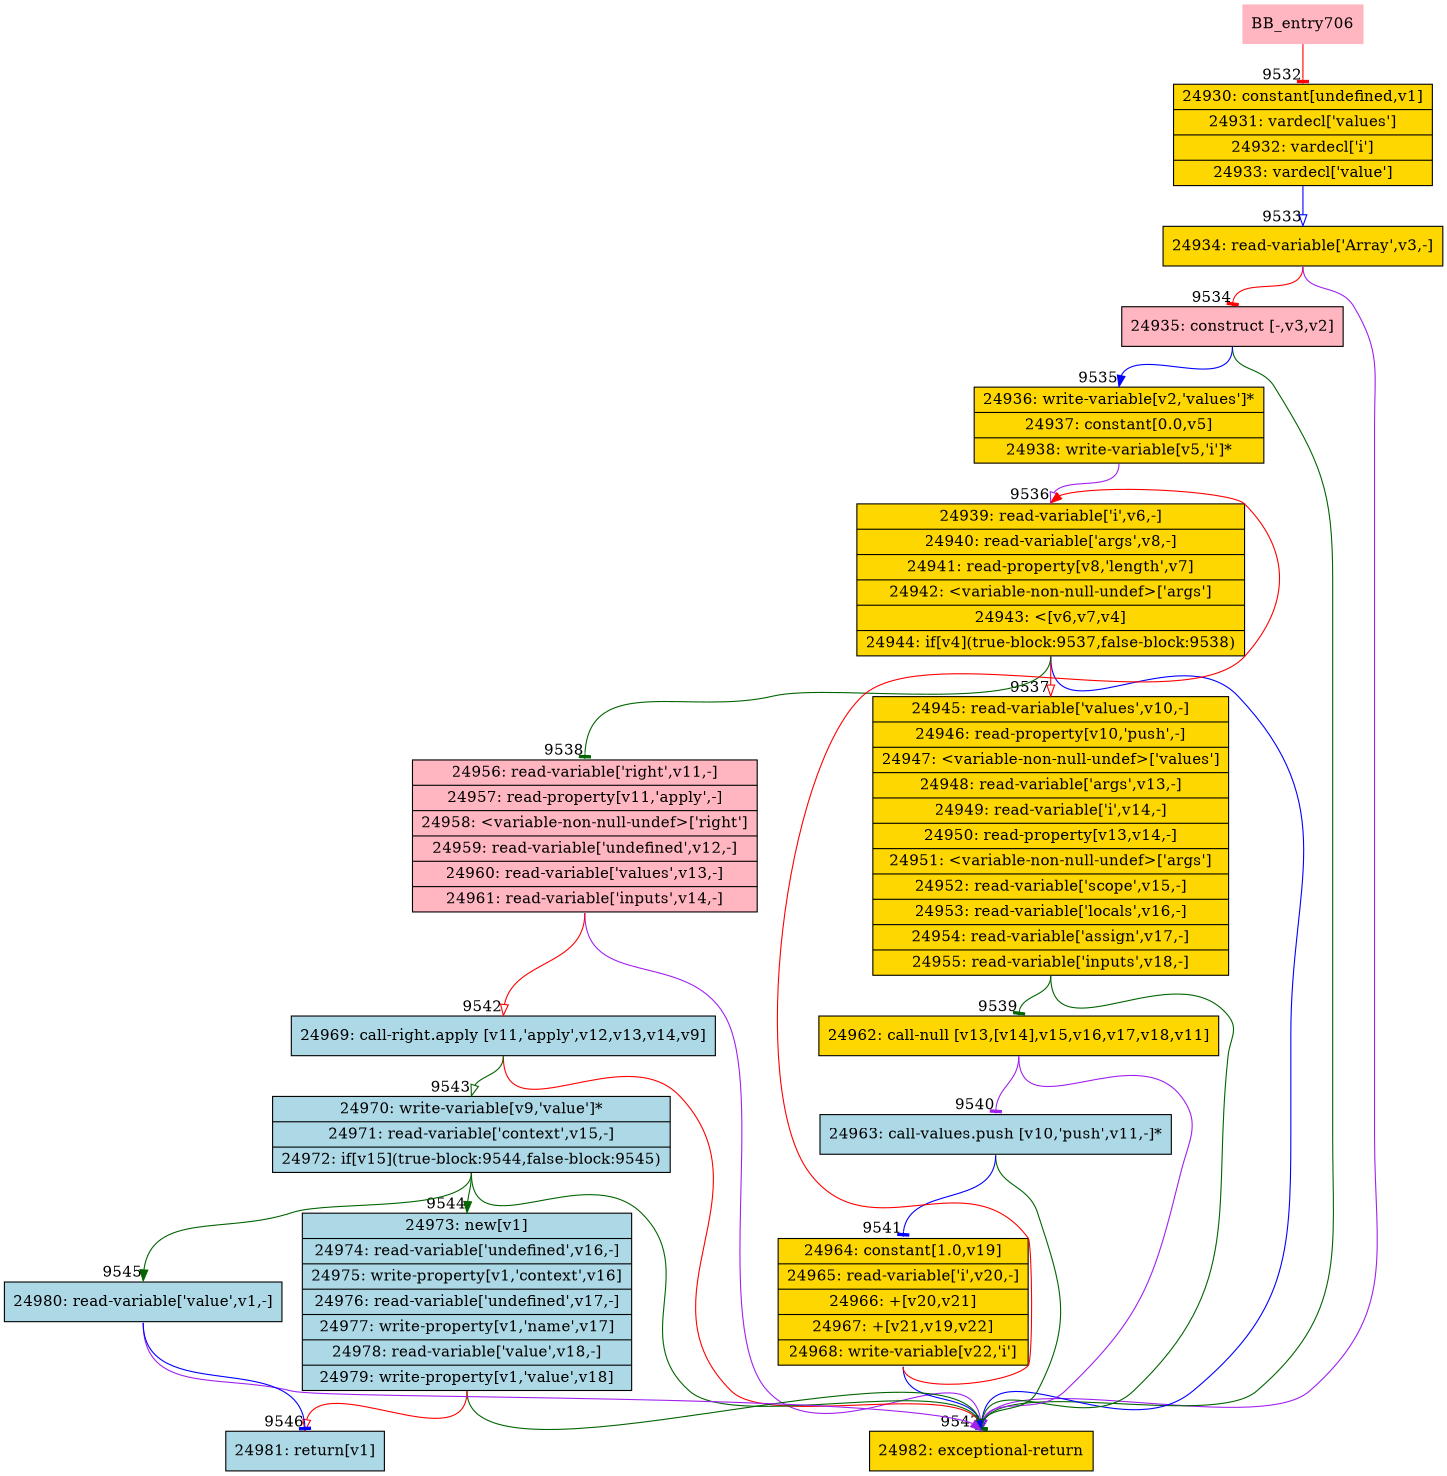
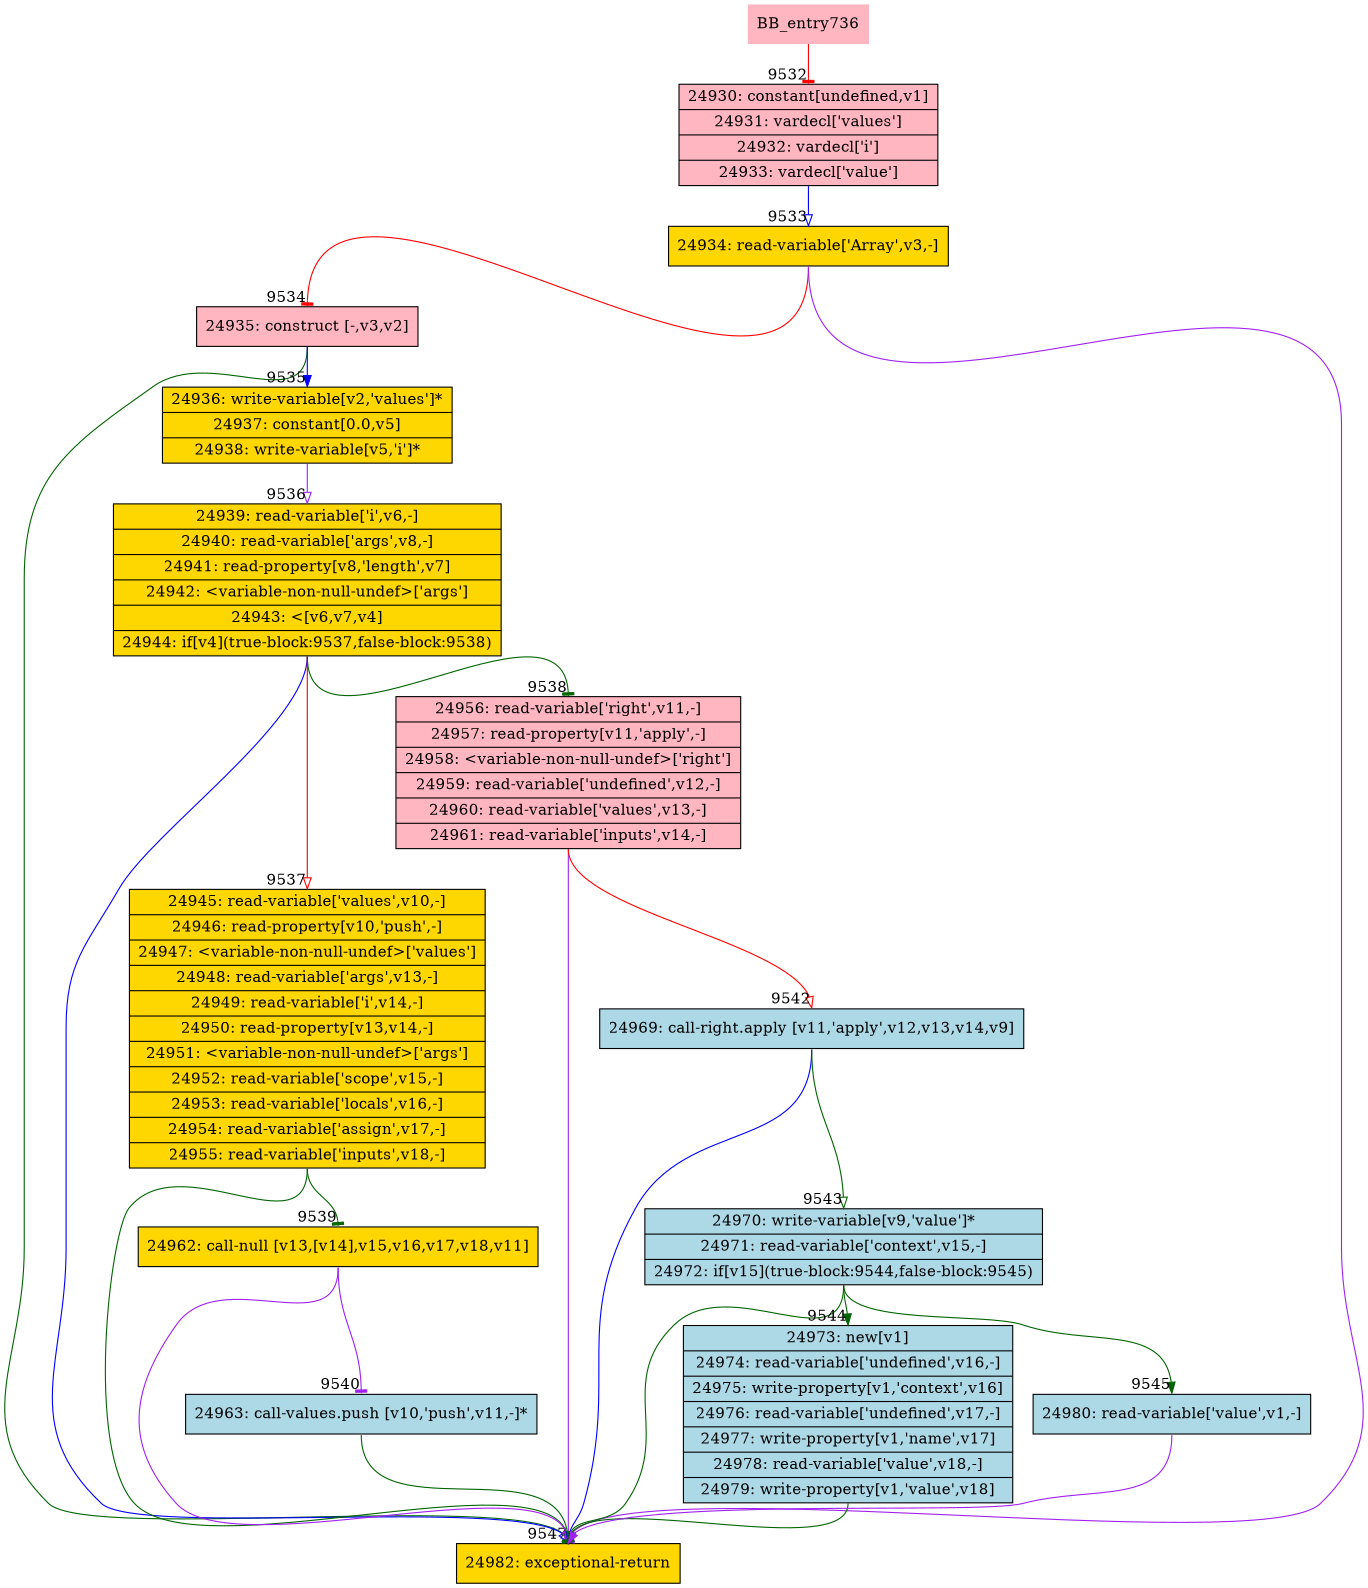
node "BB_entry706": label "BB_entry706" -> "BB_entry736"
node "24930: constant[undefined,v1]": fillcolor gold -> lightpink
edge "24945: read-variable['values',v10,-]" -> "24982: exceptional-return": arrowhead tee -> normal
edge "24969: call-right.apply [v11,'apply',v12,v13,v14,v9]" -> "24982: exceptional-return": color red -> blue
node "24964: constant[1.0,v19]": removed
node "24981: return[v1]": removed
